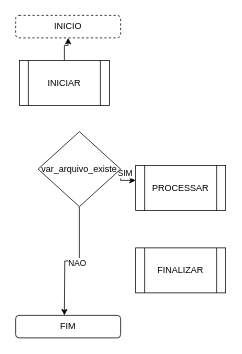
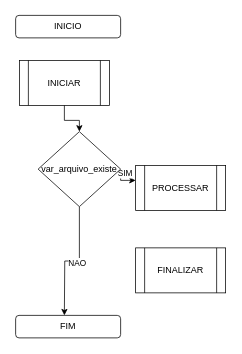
node "INICIO": style dashed -> solid
edge "INICIAR" -> "INICIO": now "INICIAR" -> "var_arquivo_existe"
